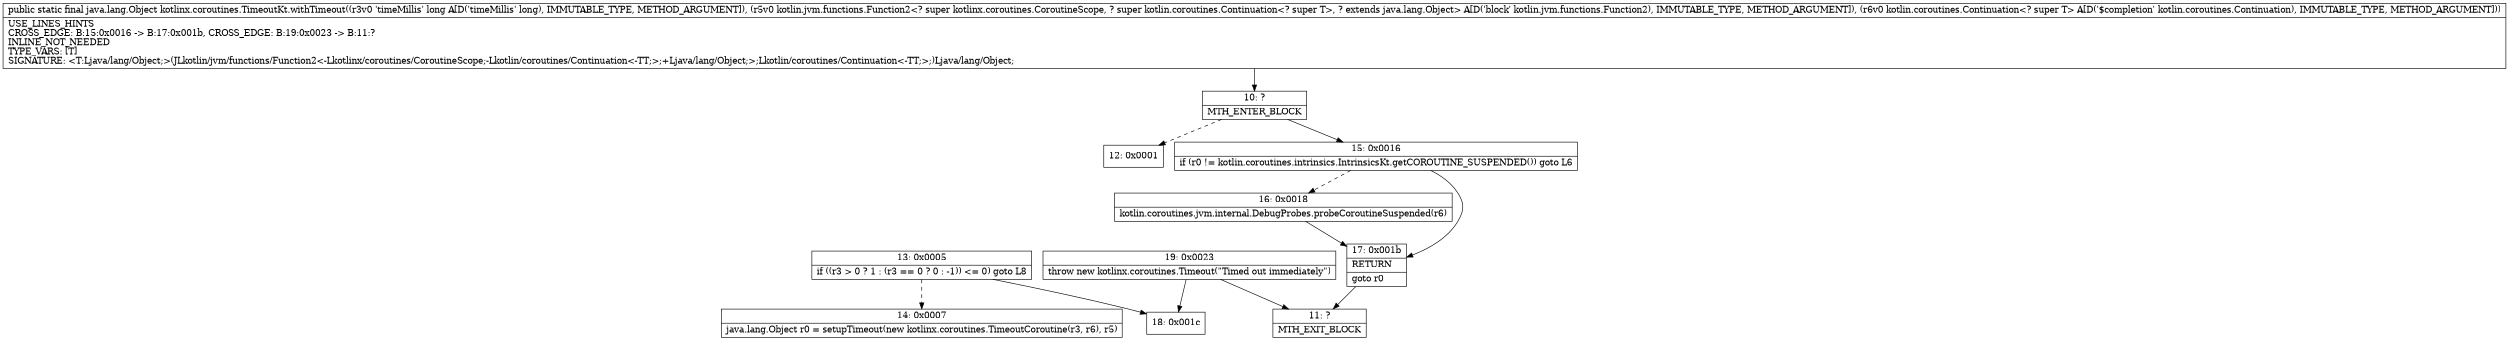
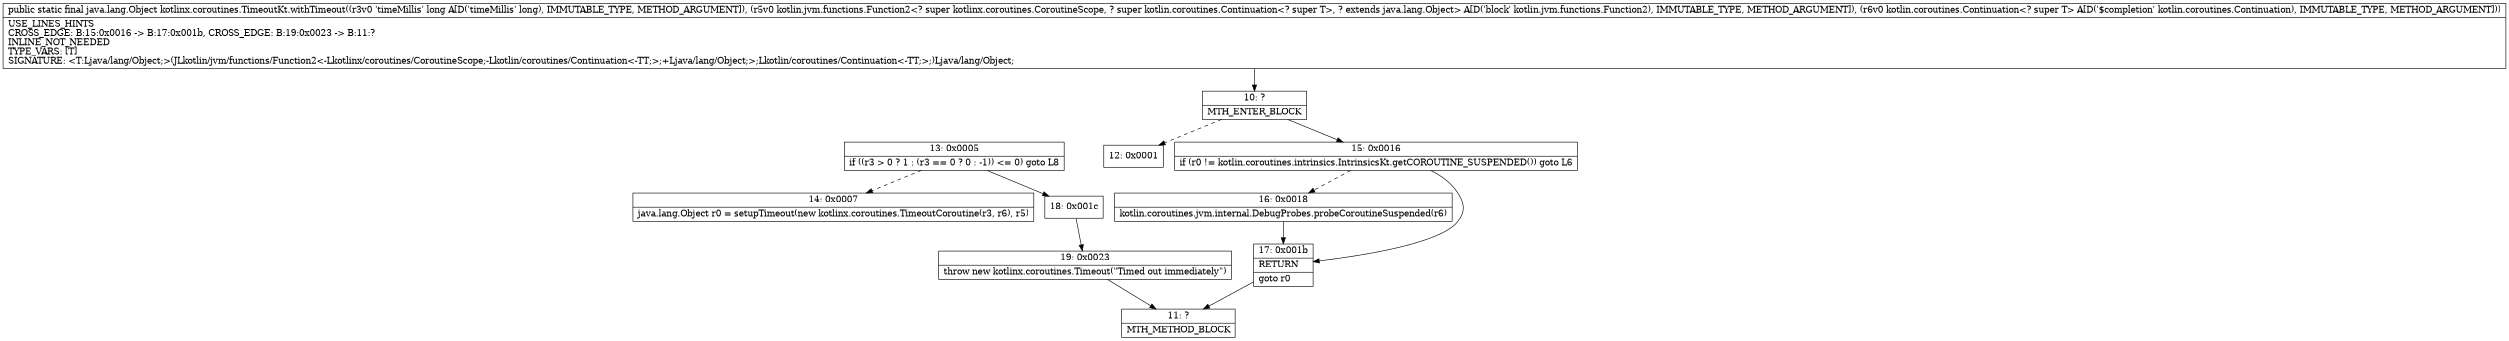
edge "19: 0x0023" -> "18: 0x001c": reversed
node "11: ?": text "MTH_EXIT_BLOCK" -> "MTH_METHOD_BLOCK"
